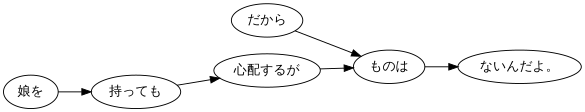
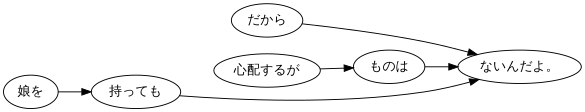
edge "だから" -> "ものは": now "だから" -> "ないんだよ。"
edge "持っても" -> "心配するが": now "持っても" -> "ないんだよ。"
